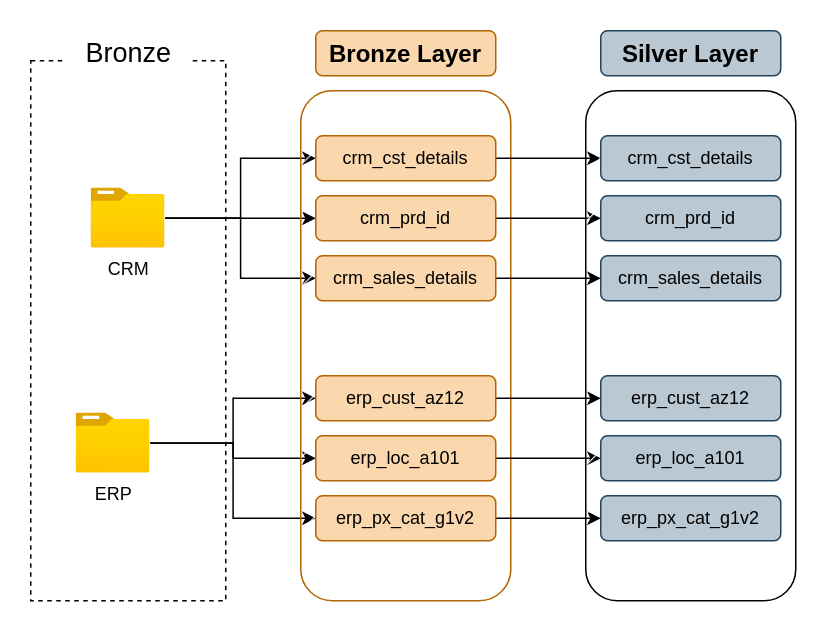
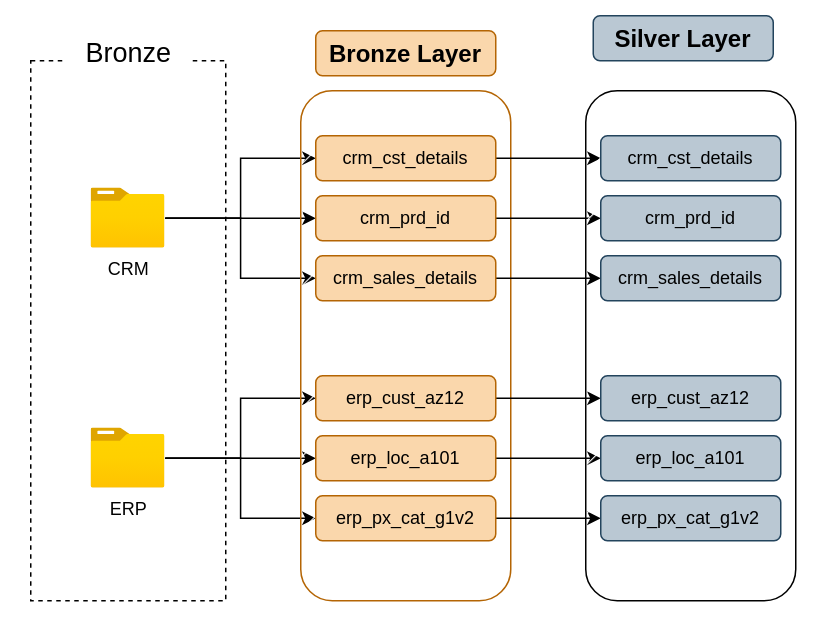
node "Silver Layer": moved (691, 53) -> (683, 38)
node "ERP": moved (113, 443) -> (128, 458)
